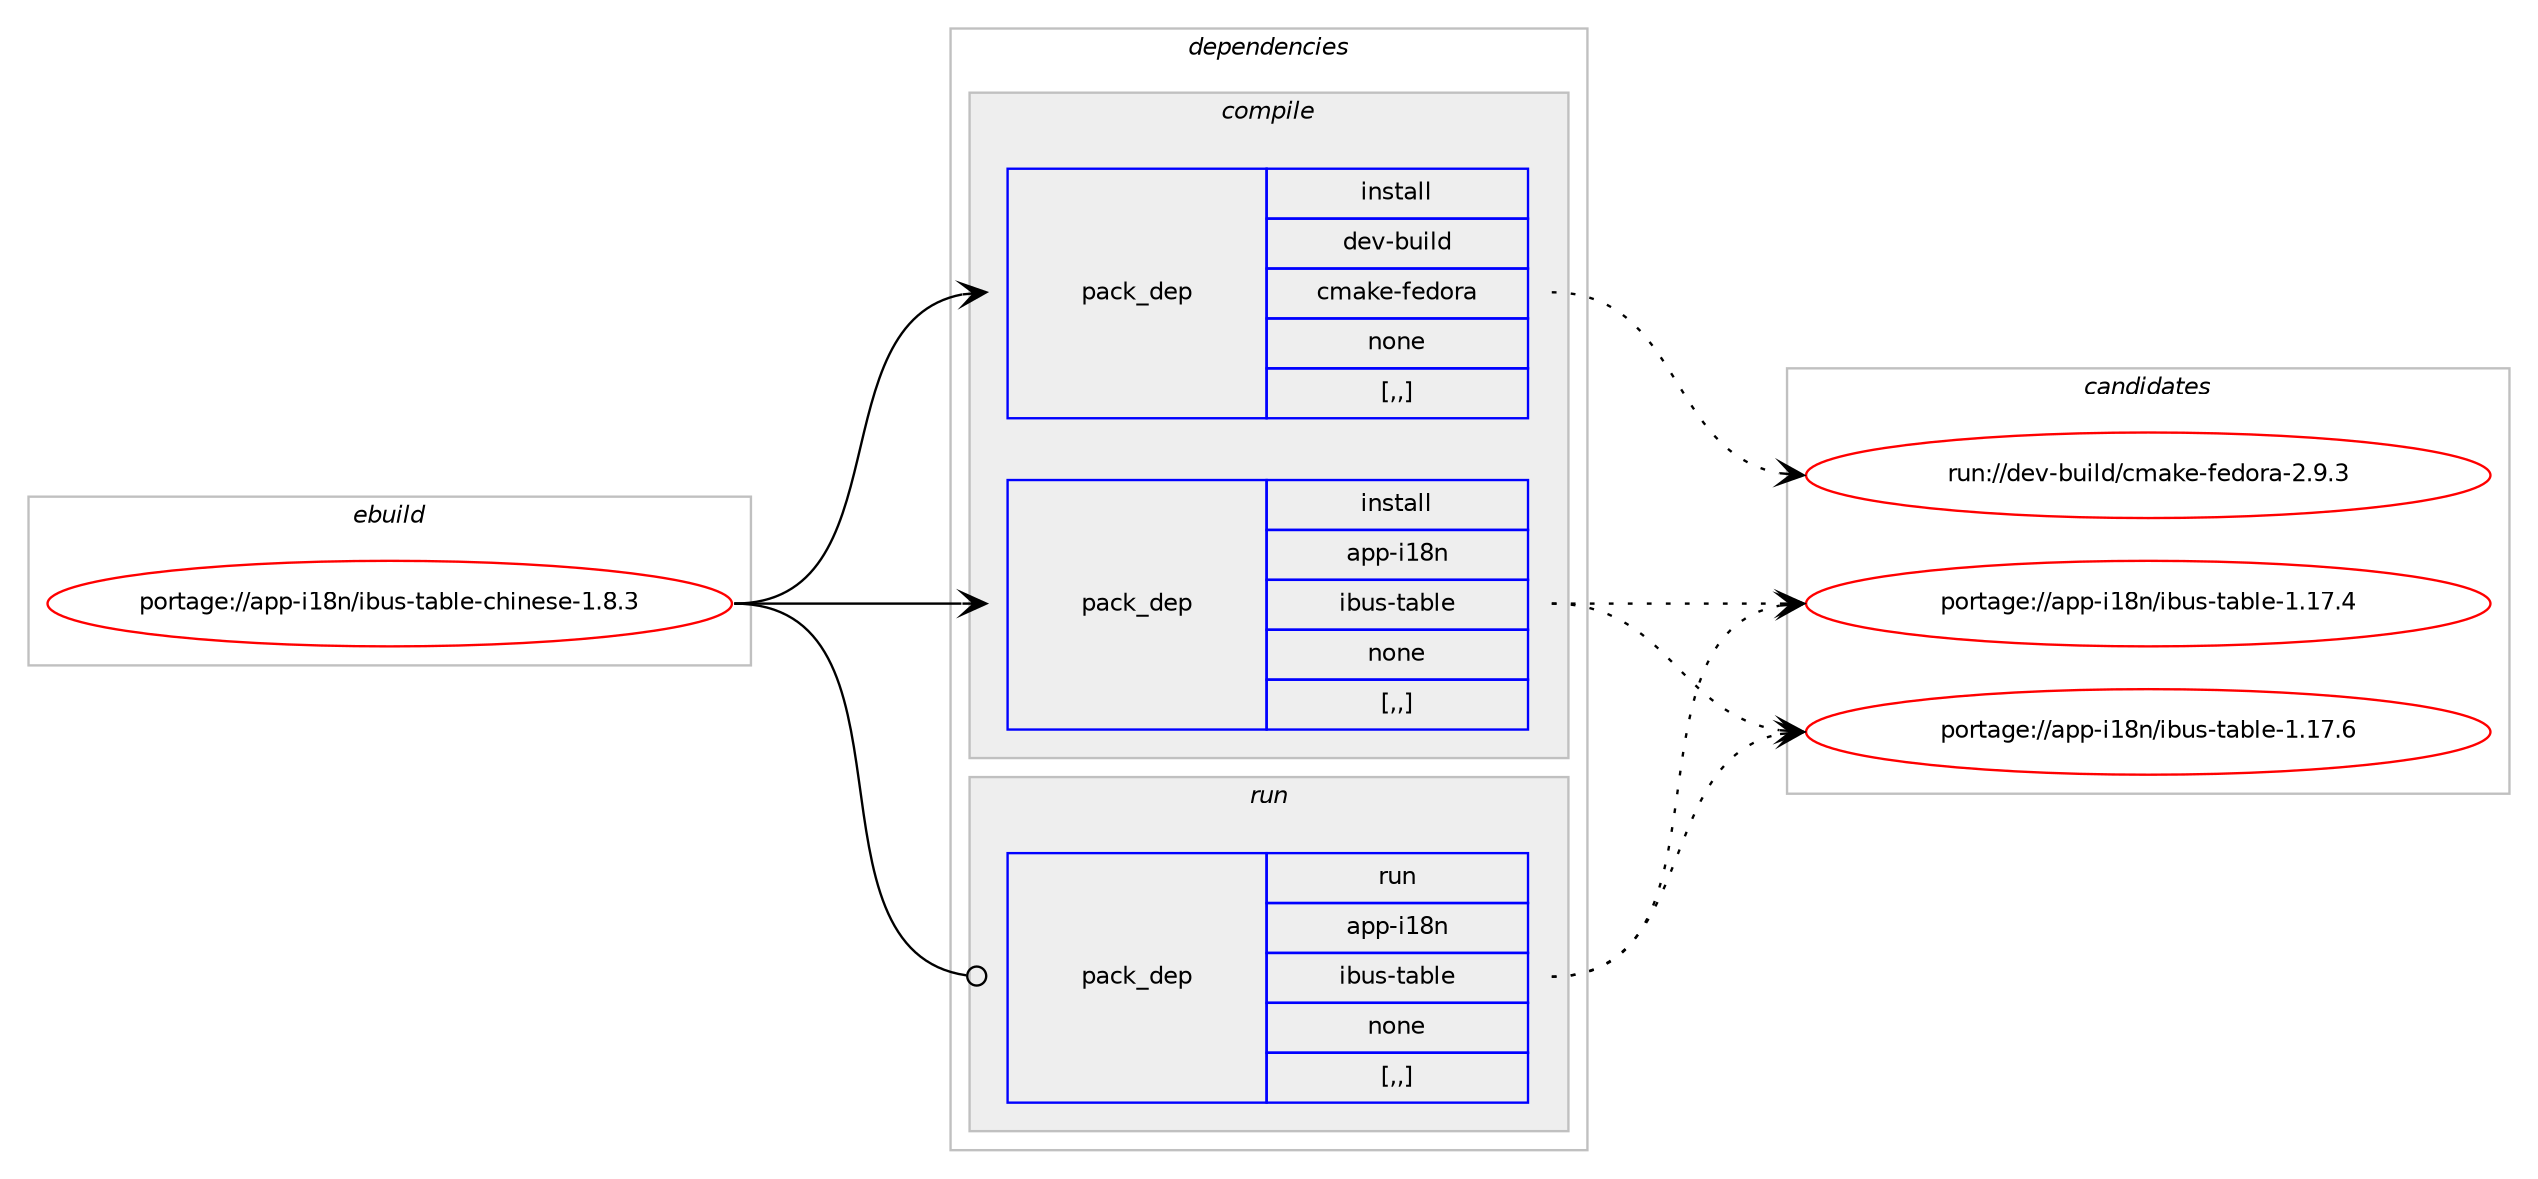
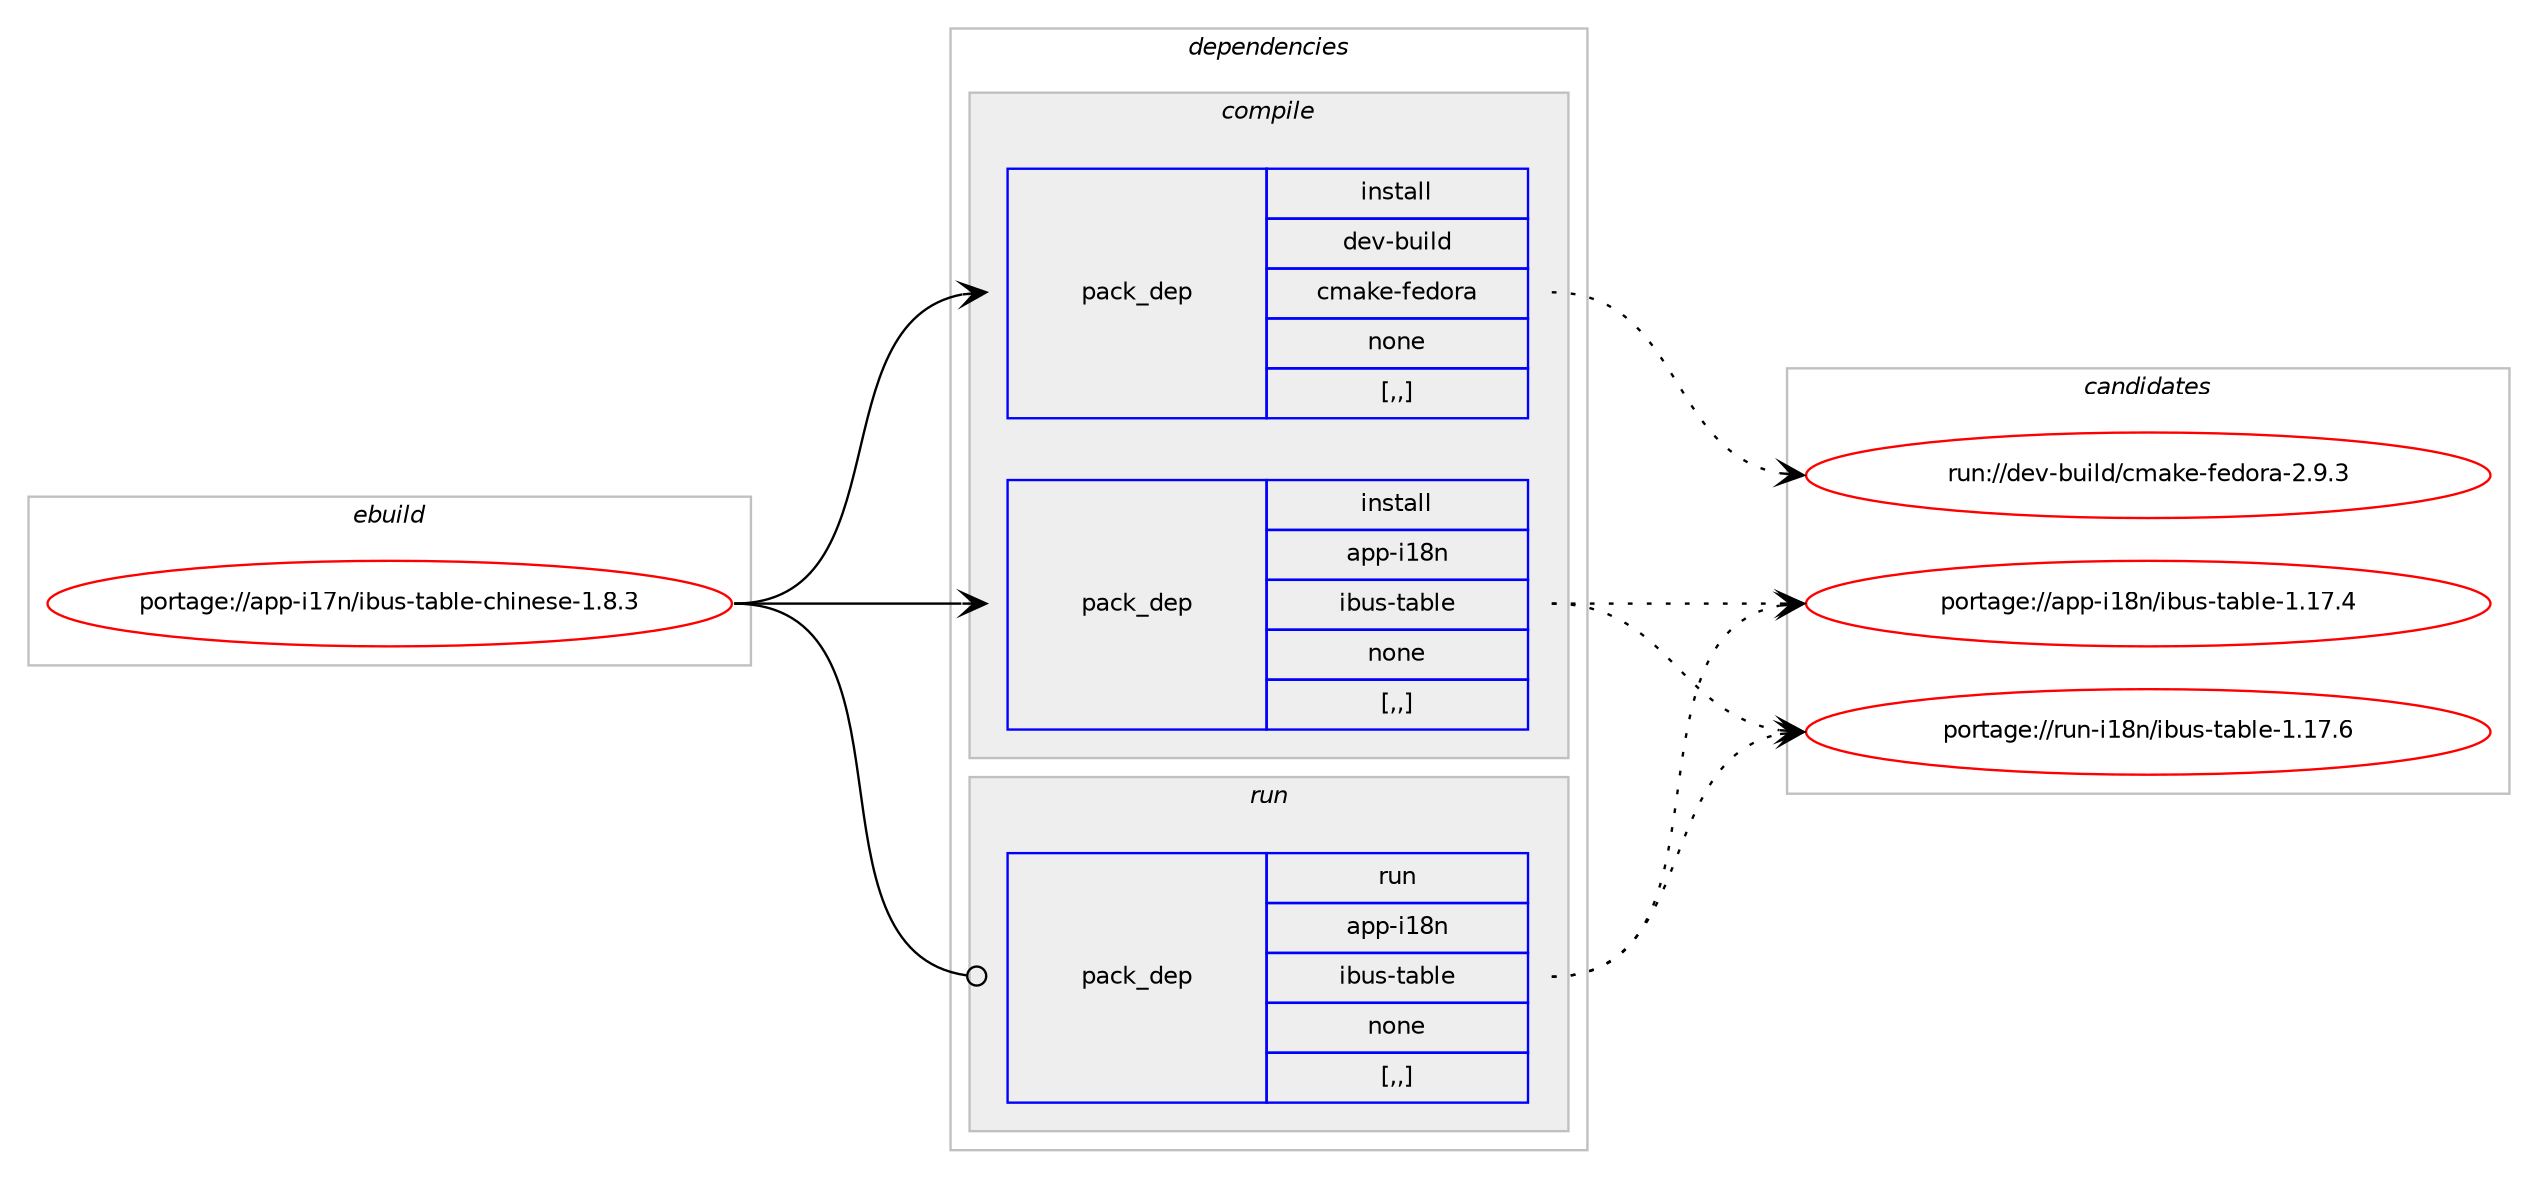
node "portage://app-i18n/ibus-table-chinese-1.8.3": label "portage://app-i18n/ibus-table-chinese-1.8.3" -> "portage://app-i17n/ibus-table-chinese-1.8.3"
node "portage://app-i18n/ibus-table-1.17.6": label "portage://app-i18n/ibus-table-1.17.6" -> "portage://run-i18n/ibus-table-1.17.6"
